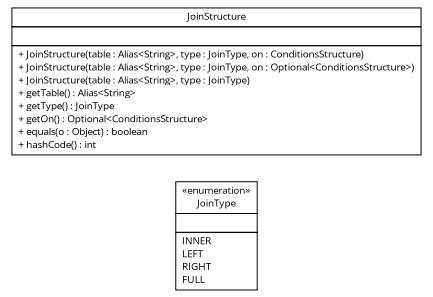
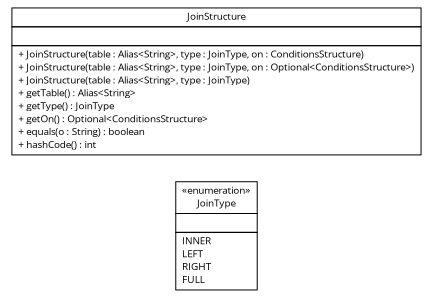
node "JoinStructure": text "+ equals(o : Object) : boolean" -> "+ equals(o : String) : boolean"
